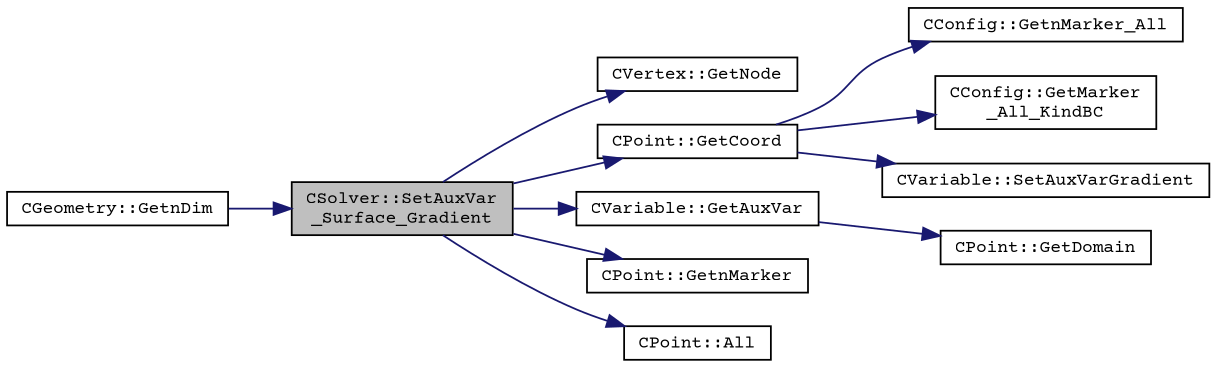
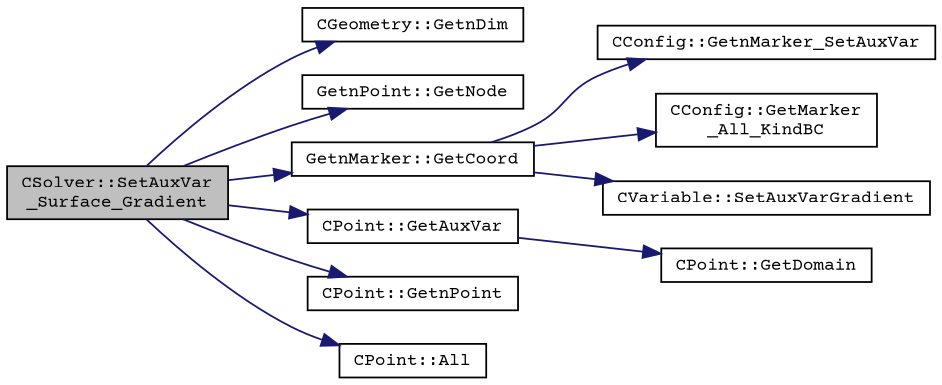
node "CConfig::GetnMarker_All": label "CConfig::GetnMarker_All" -> "CConfig::GetnMarker_SetAuxVar"
node "CVertex::GetNode": label "CVertex::GetNode" -> "GetnPoint::GetNode"
node "CPoint::GetCoord": label "CPoint::GetCoord" -> "GetnMarker::GetCoord"
edge "CGeometry::GetnDim" -> "CSolver::SetAuxVar _Surface_Gradient": reversed
node "CVariable::GetAuxVar": label "CVariable::GetAuxVar" -> "CPoint::GetAuxVar"
node "CPoint::GetnMarker": label "CPoint::GetnMarker" -> "CPoint::GetnPoint"
